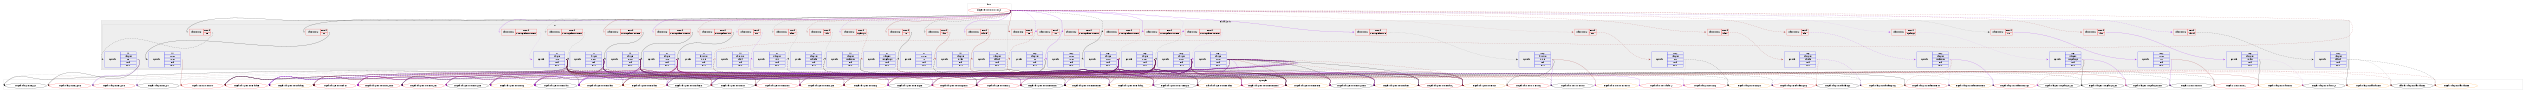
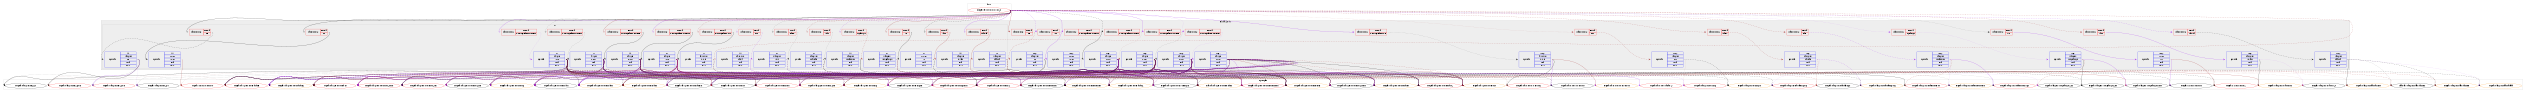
node "portage://dev-lang/python-3.12.4_p3": label "portage://dev-lang/python-3.12.4_p3" -> "portage://media-lang/python-3.12.4_p3"
node "portage://media-libs/freetype-9999": added
